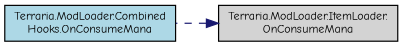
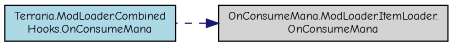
node "Terraria.ModLoader.ItemLoader. OnConsumeMana": label "Terraria.ModLoader.ItemLoader. OnConsumeMana" -> "OnConsumeMana.ModLoader.ItemLoader. OnConsumeMana"
